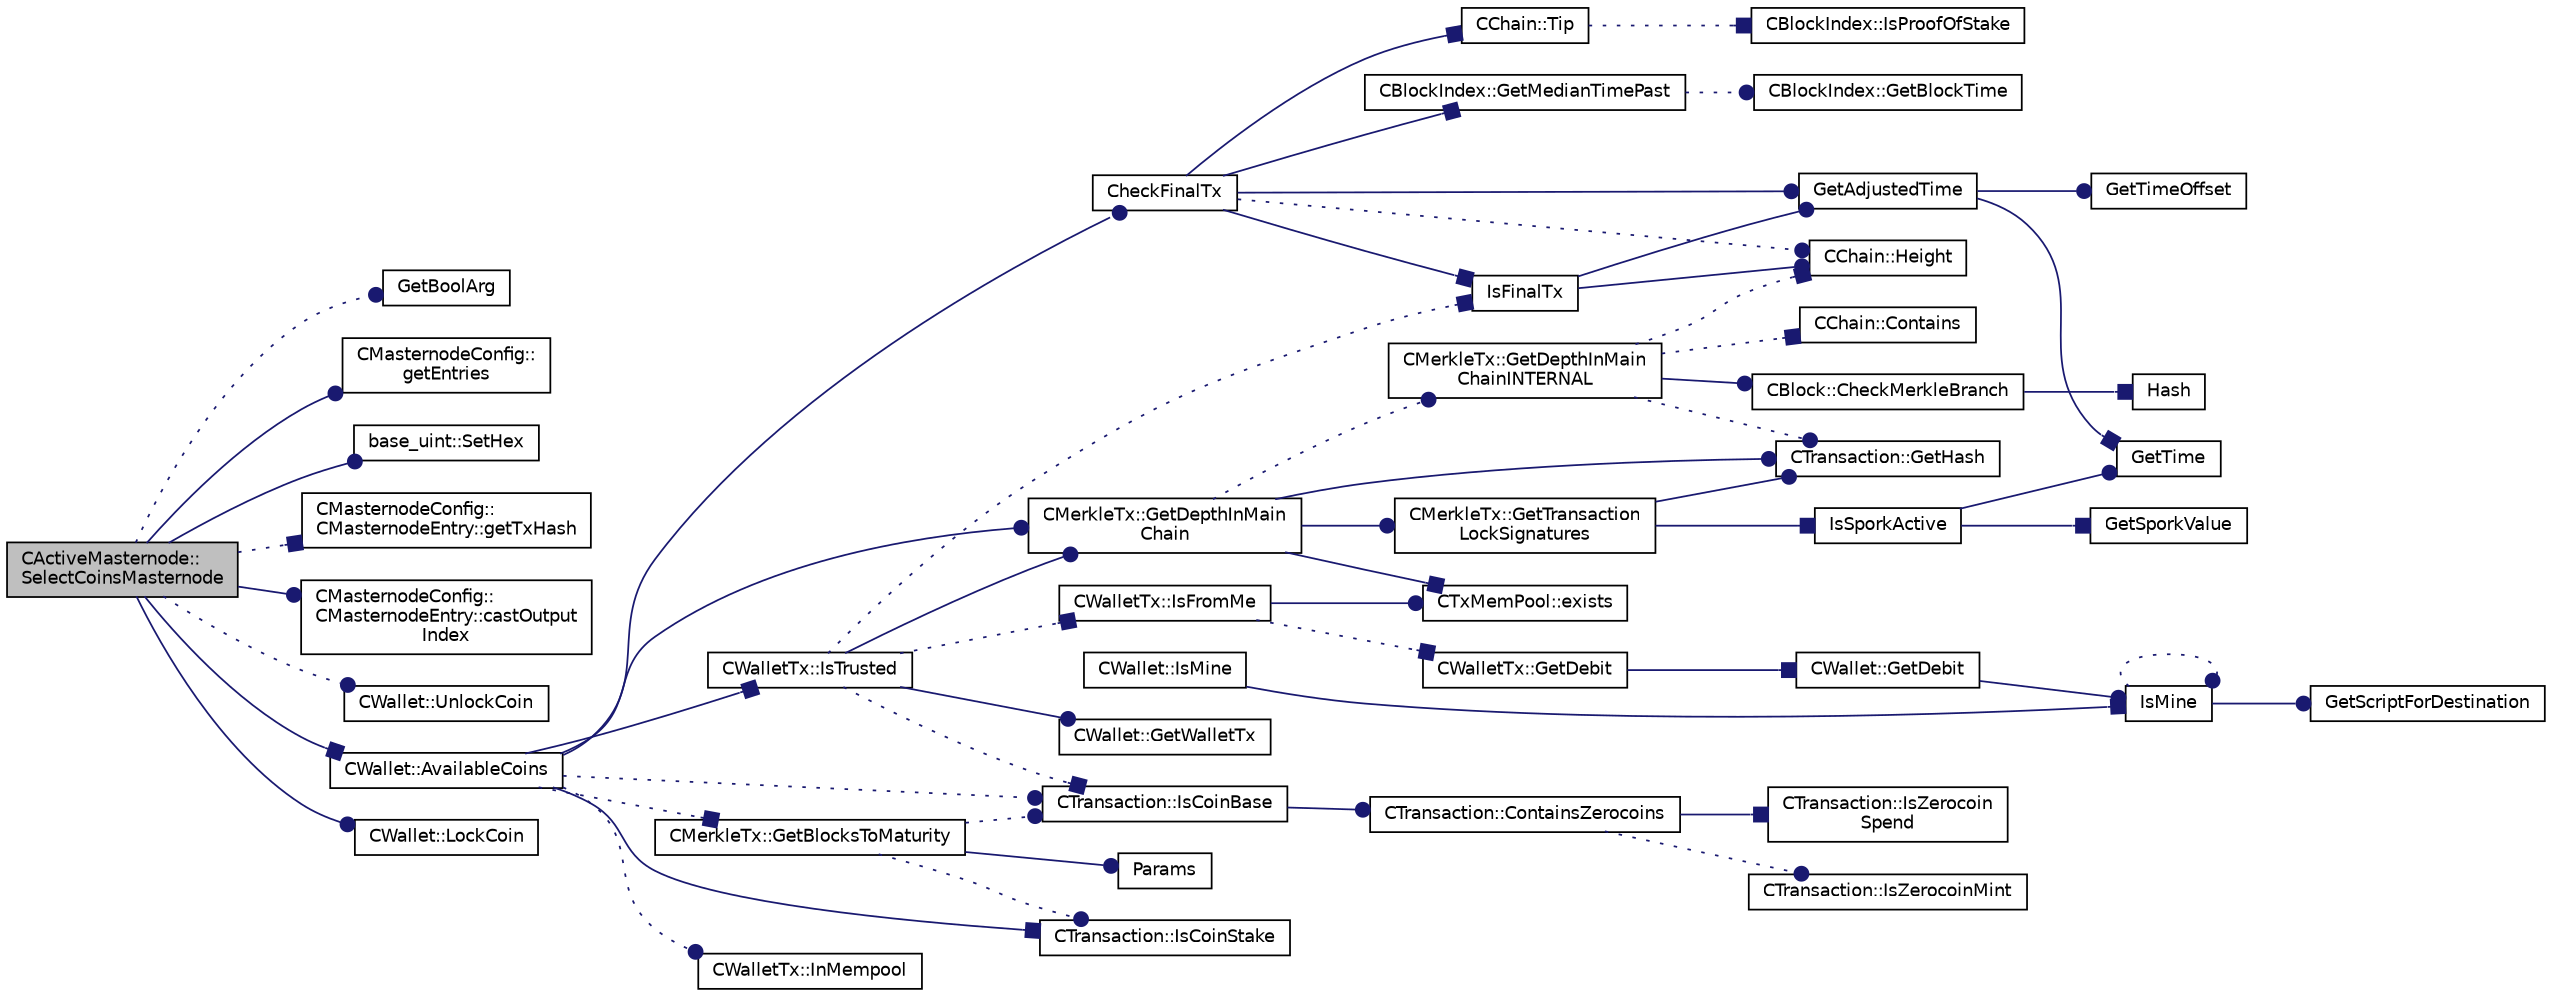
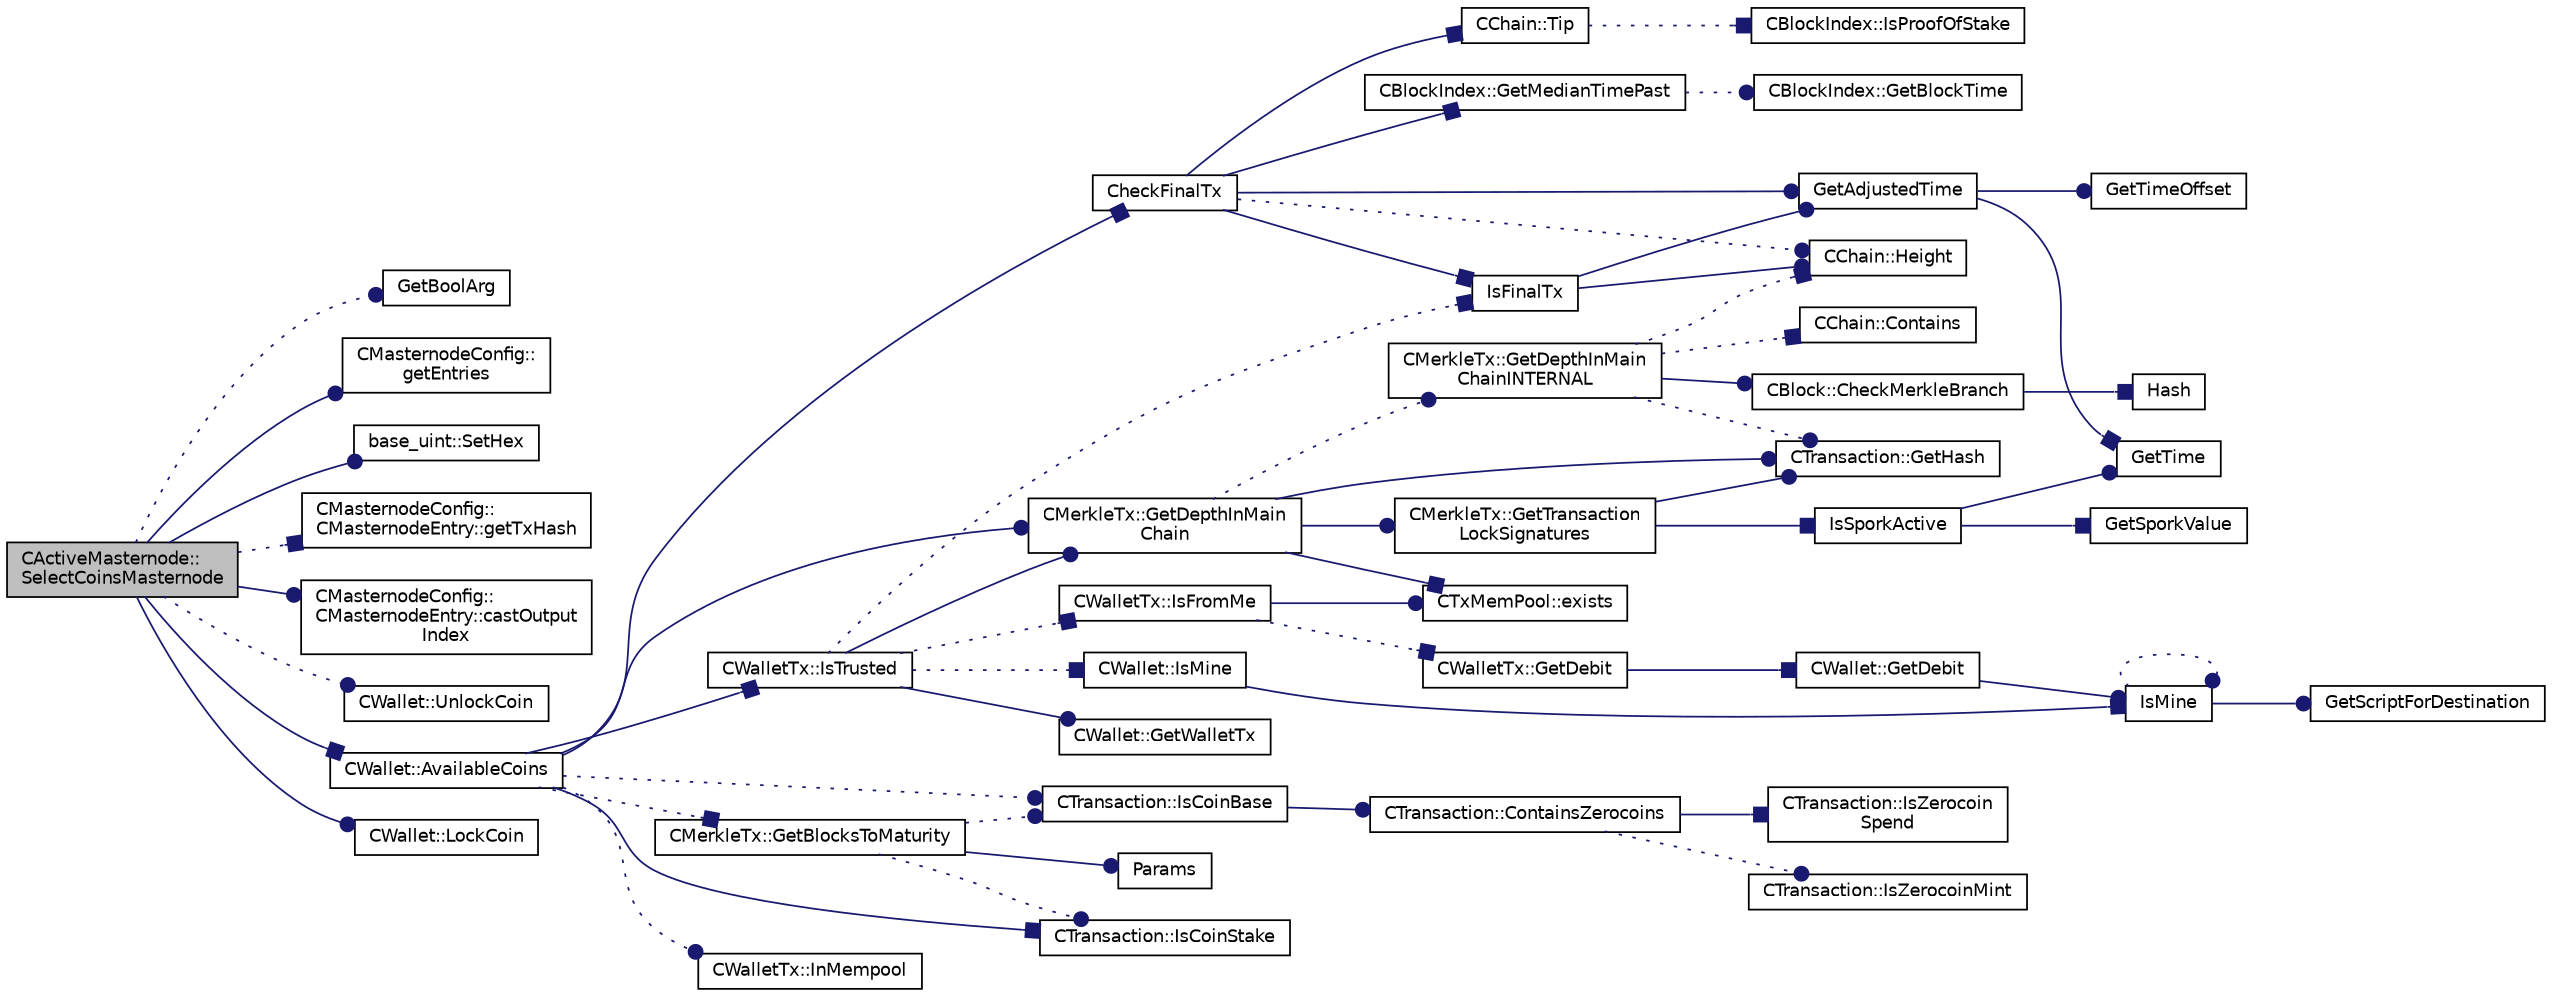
edge "CWallet::AvailableCoins" -> "CheckFinalTx": arrowhead dot -> box
edge "CWalletTx::IsTrusted" -> "CTransaction::IsCoinBase": now "CWalletTx::IsTrusted" -> "CWallet::IsMine"
